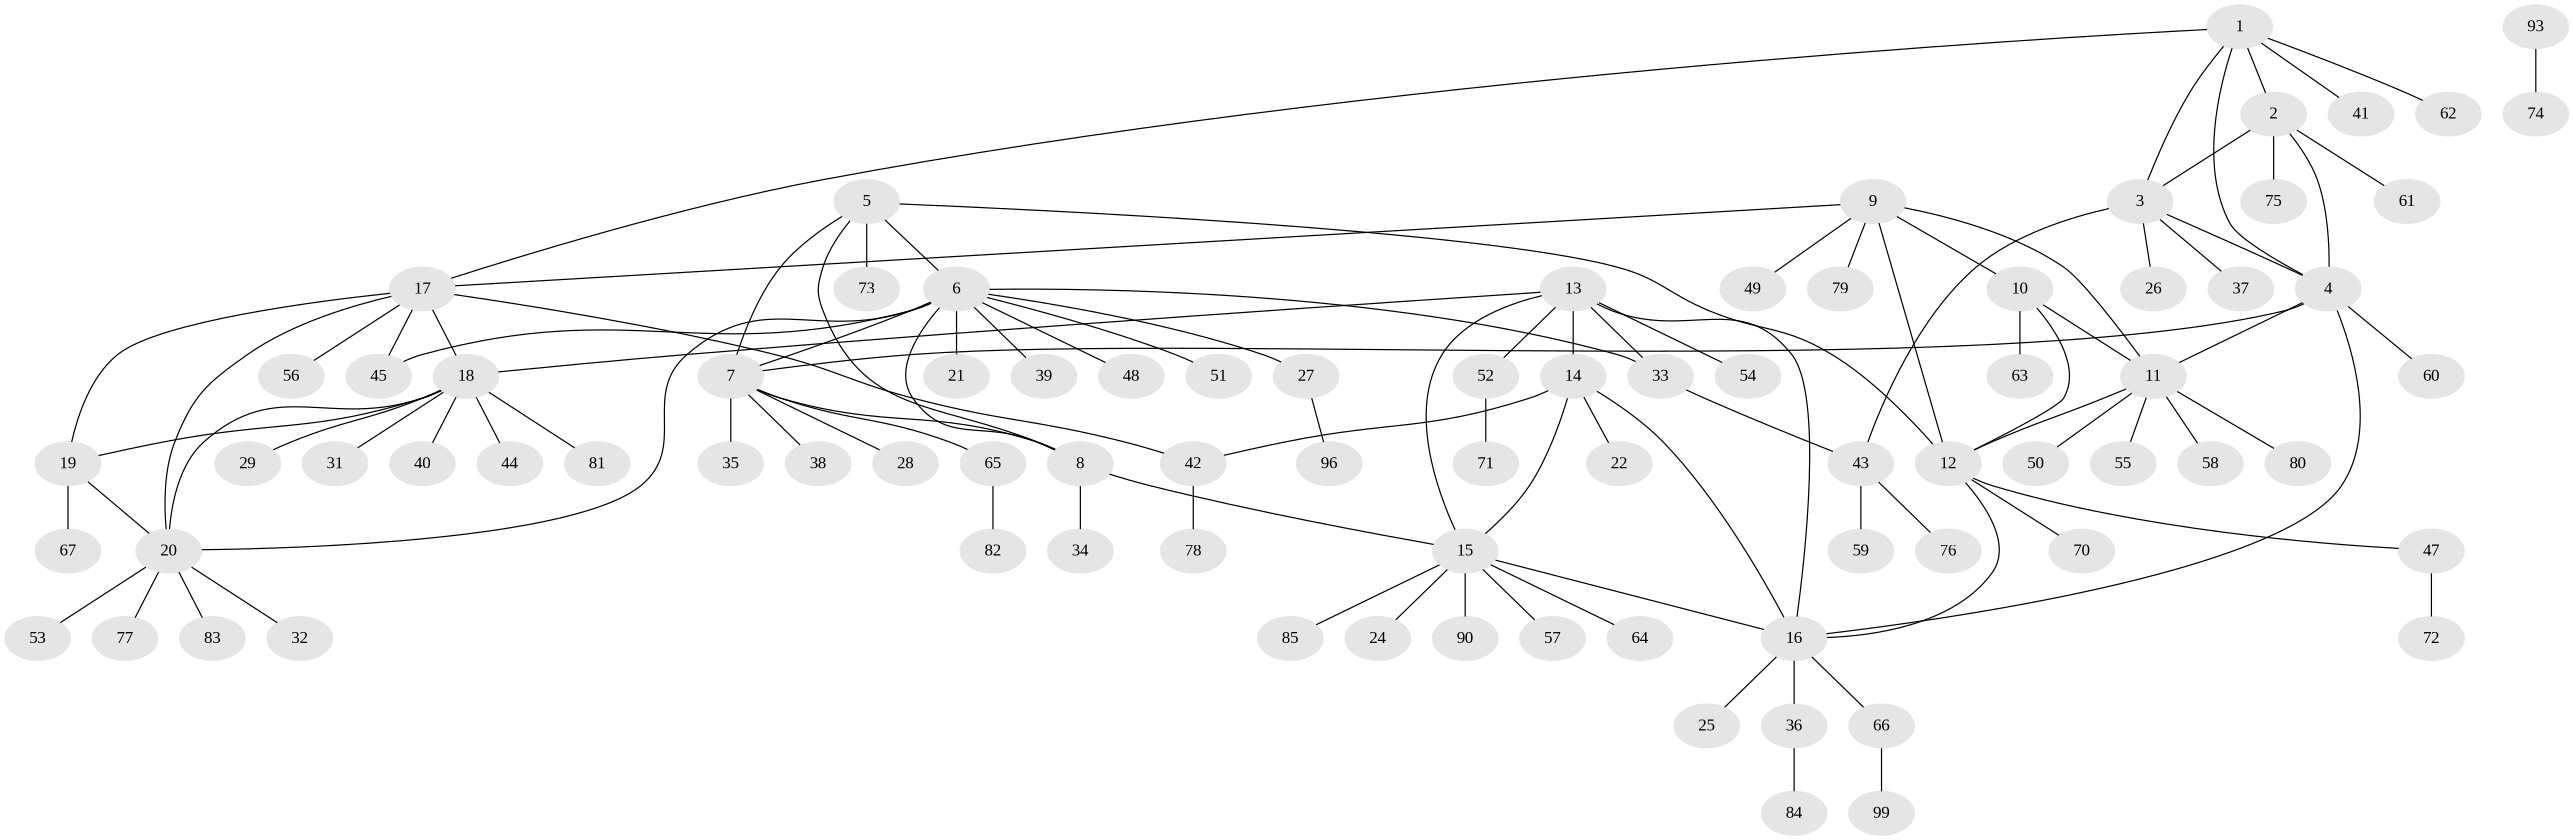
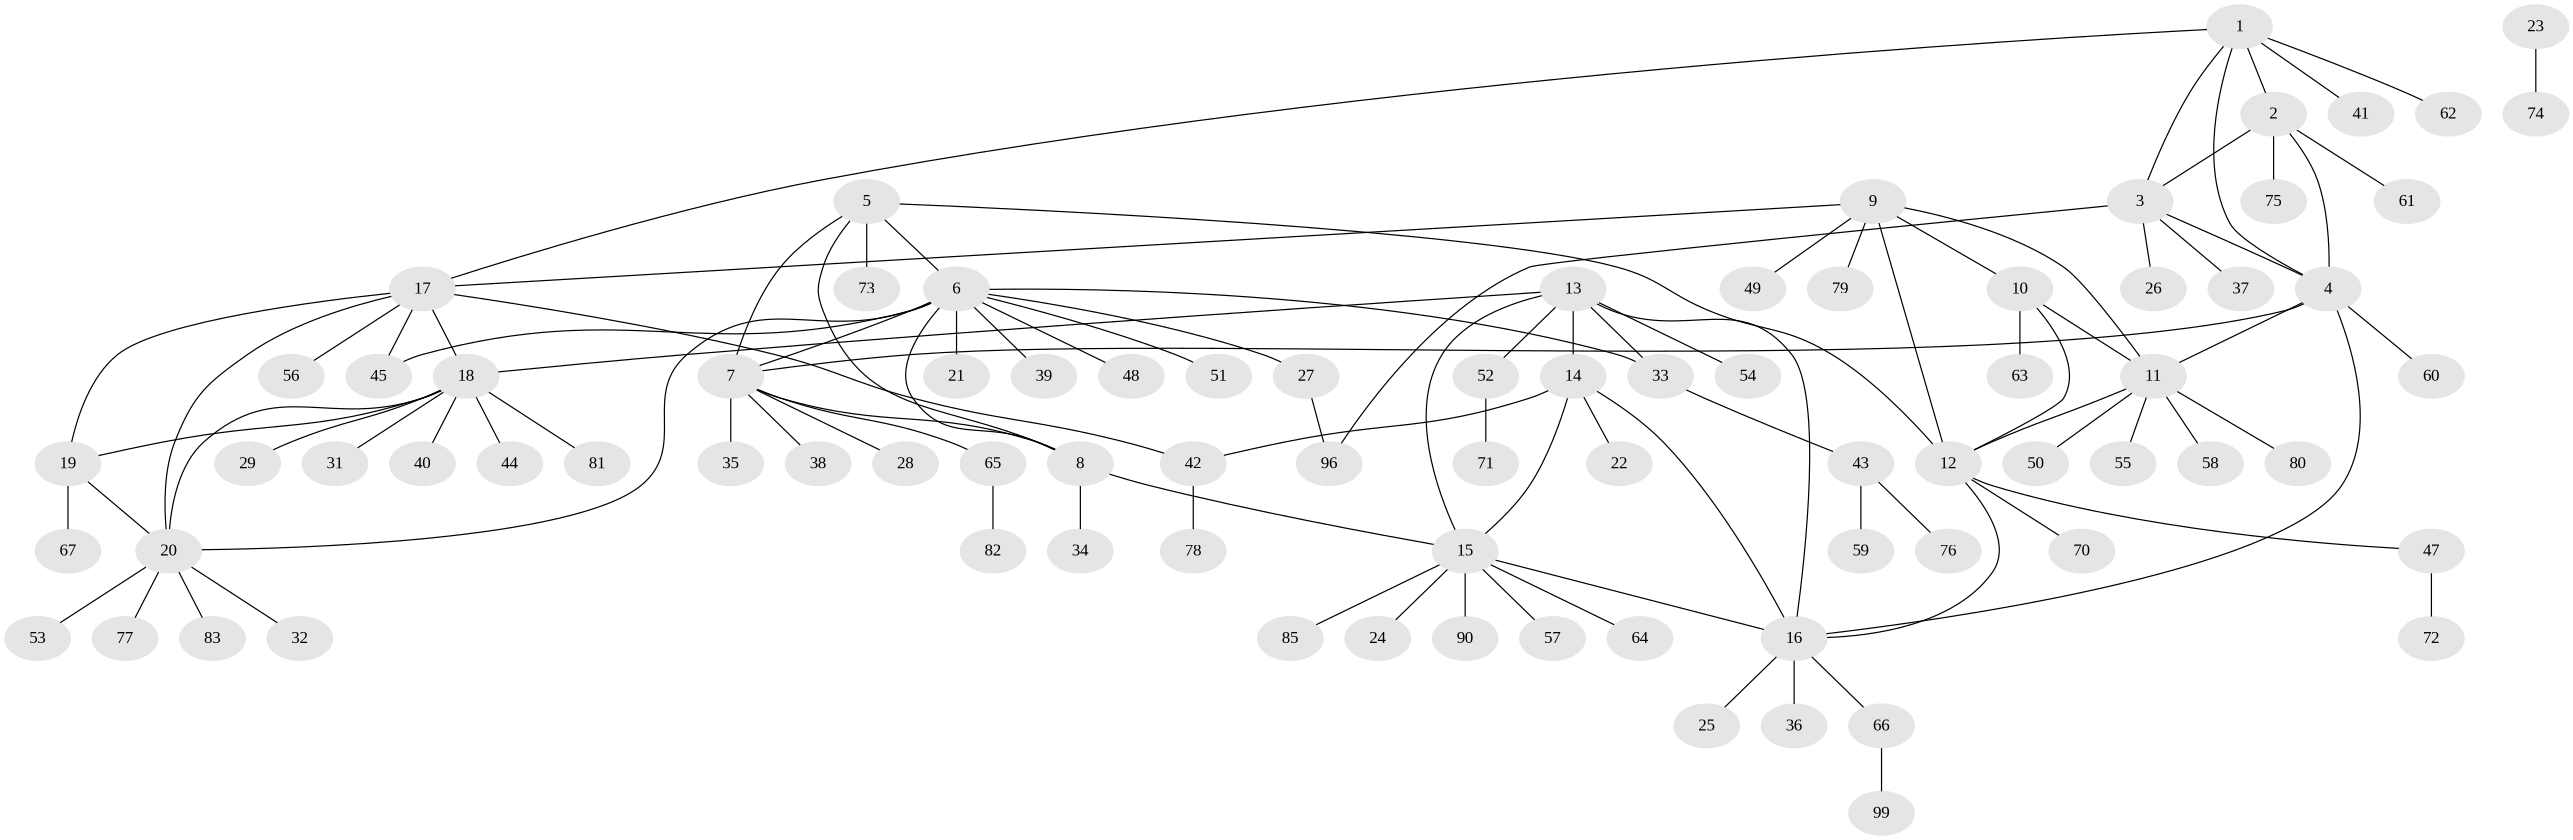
node "93": label "93" -> "23"
edge "3" -- "43": now "3" -- "96"
node "84": removed
